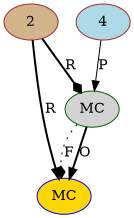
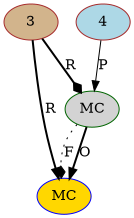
node "2": label "2" -> "3"
